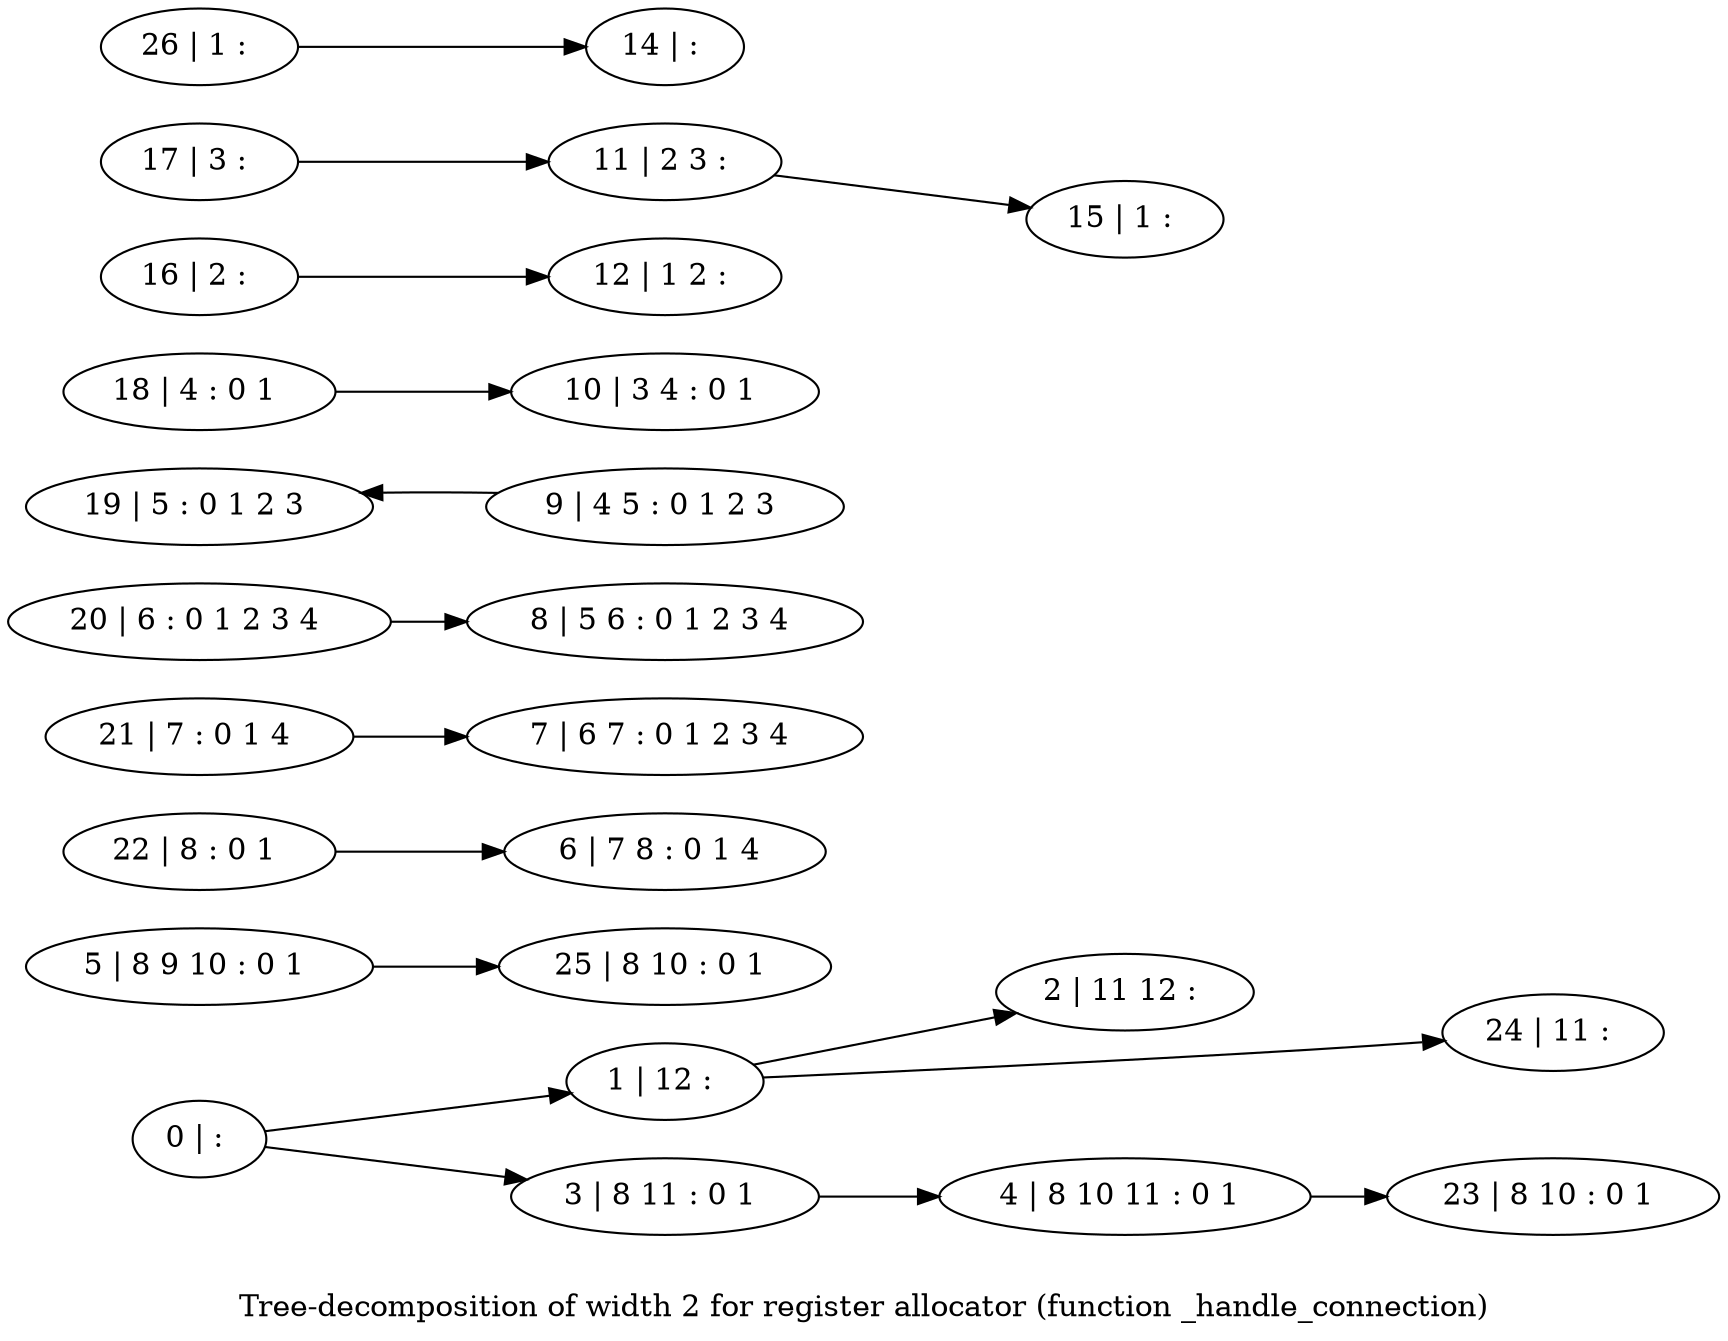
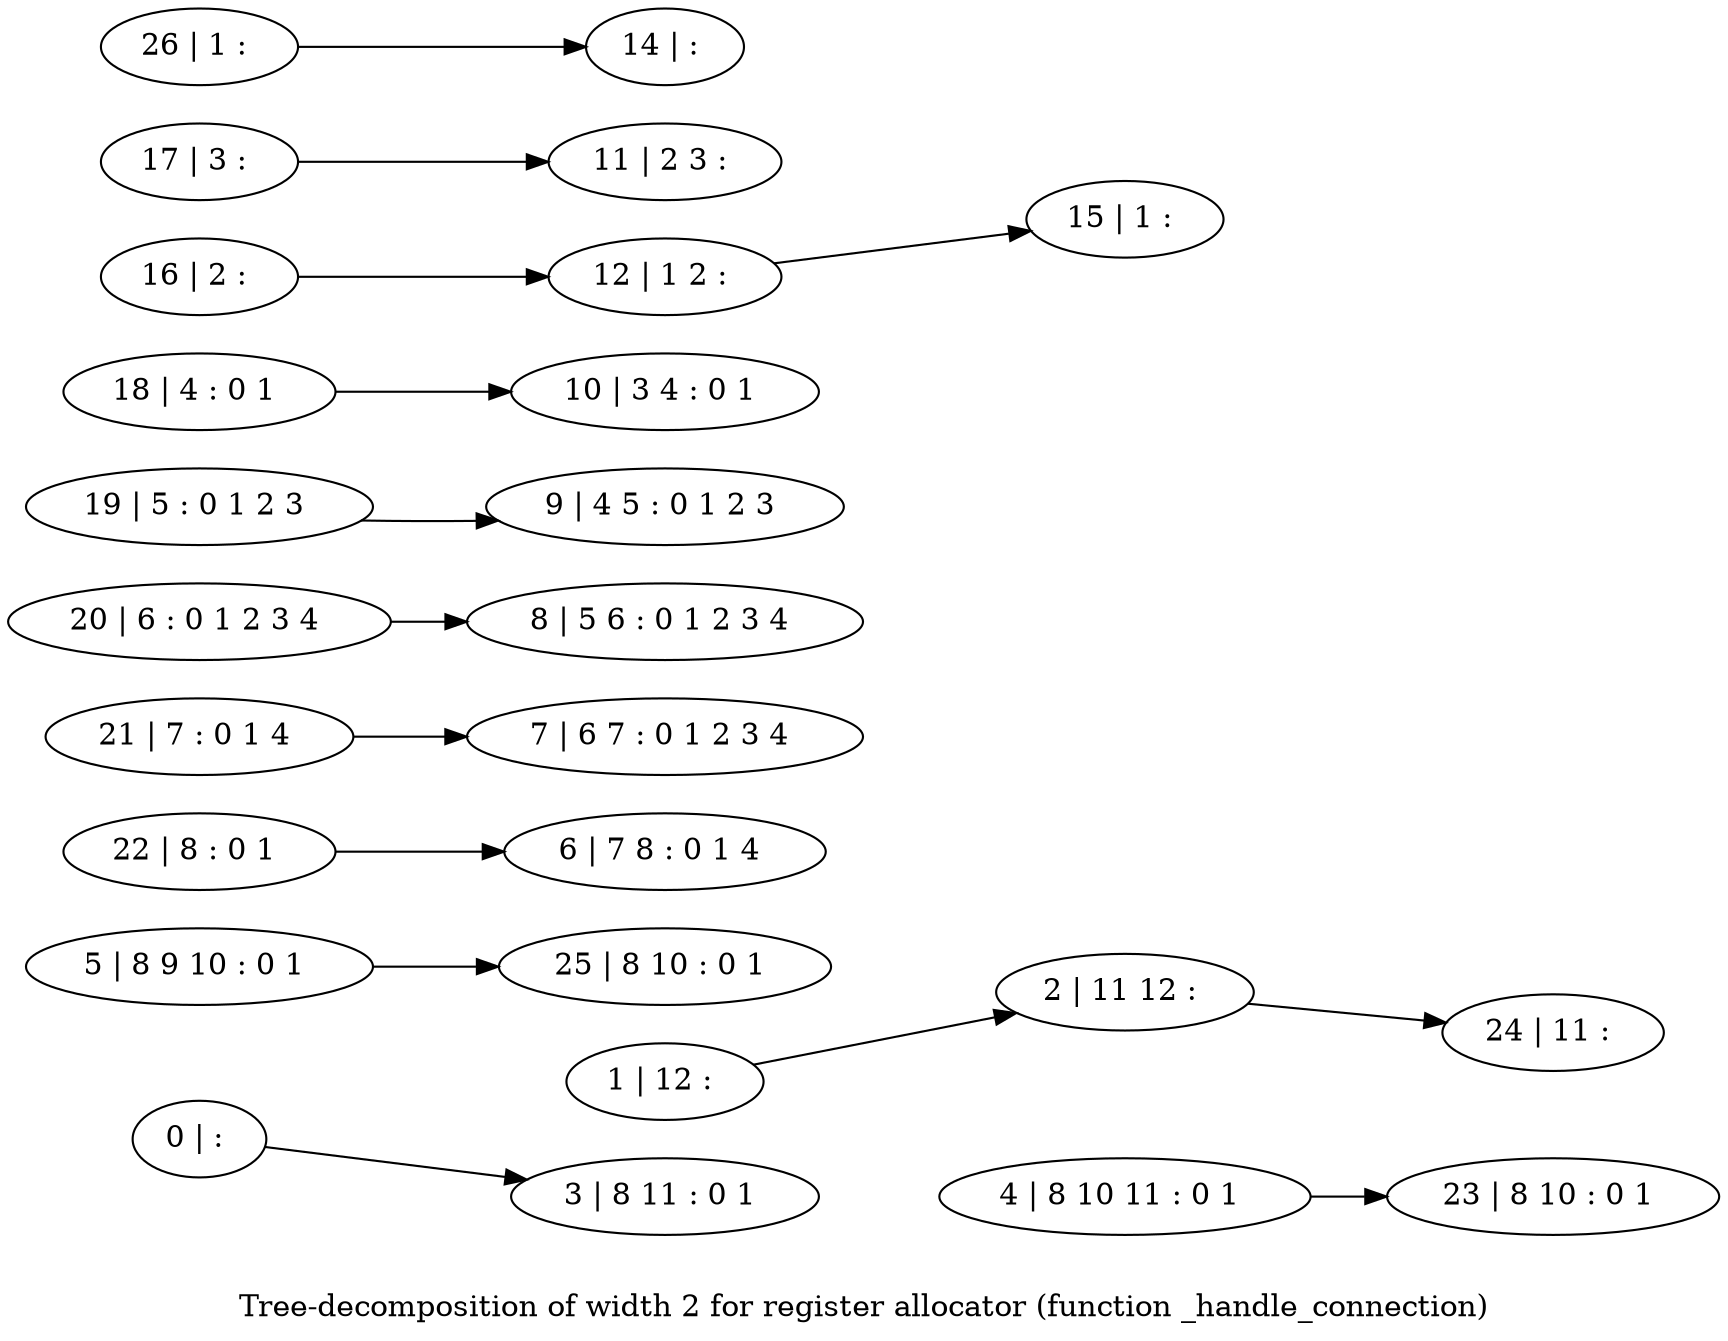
edge "11 | 2 3 :" -> "15 | 1 :": now "12 | 1 2 :" -> "15 | 1 :"
edge "9 | 4 5 : 0 1 2 3" -> "19 | 5 : 0 1 2 3": reversed
edge "1 | 12 :" -> "24 | 11 :": now "2 | 11 12 :" -> "24 | 11 :"
edge "0 | :" -> "1 | 12 :": removed
edge "3 | 8 11 : 0 1" -> "4 | 8 10 11 : 0 1": removed
